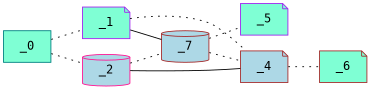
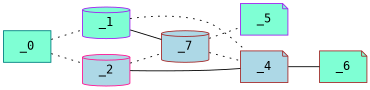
node "_1": shape note -> cylinder
edge "_4" -- "_6": style dotted -> solid
